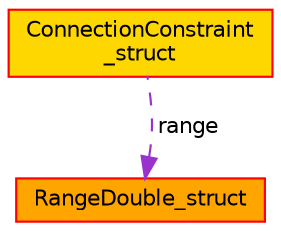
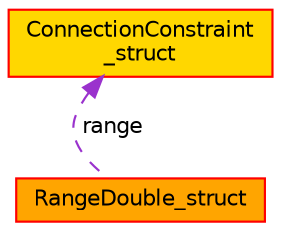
edge "ConnectionConstraint _struct" -> "RangeDouble_struct": reversed
